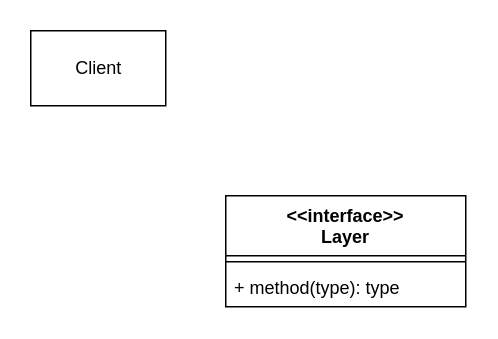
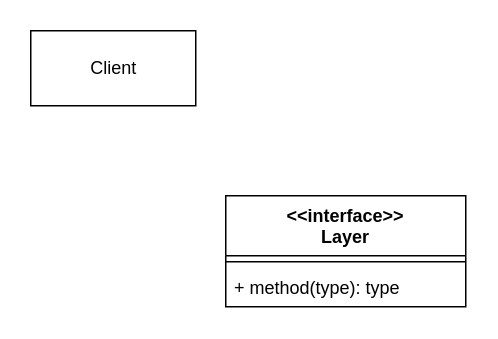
node "Client": size 135x75 -> 165x75
